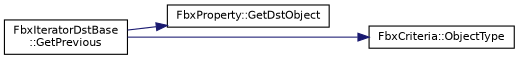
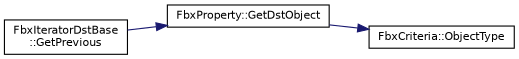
edge "FbxIteratorDstBase ::GetPrevious" -> "FbxCriteria::ObjectType": now "FbxProperty::GetDstObject" -> "FbxCriteria::ObjectType"
